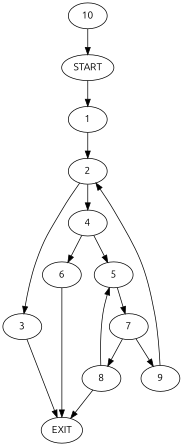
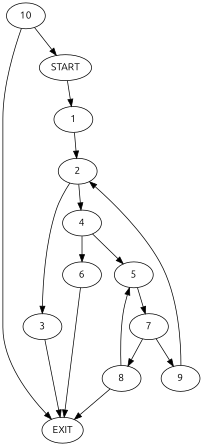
edge "10" -> "EXIT": added
